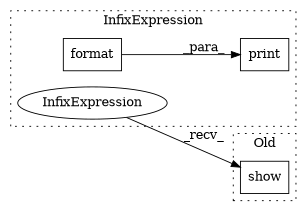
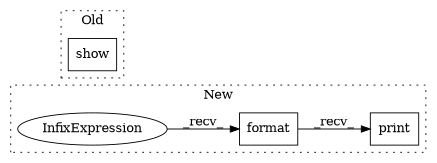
cluster "InfixExpression": label "InfixExpression" -> "New"
edge "format" -> "print": label "_para_" -> "_recv_"
edge "InfixExpression" -> "show": now "InfixExpression" -> "format"
